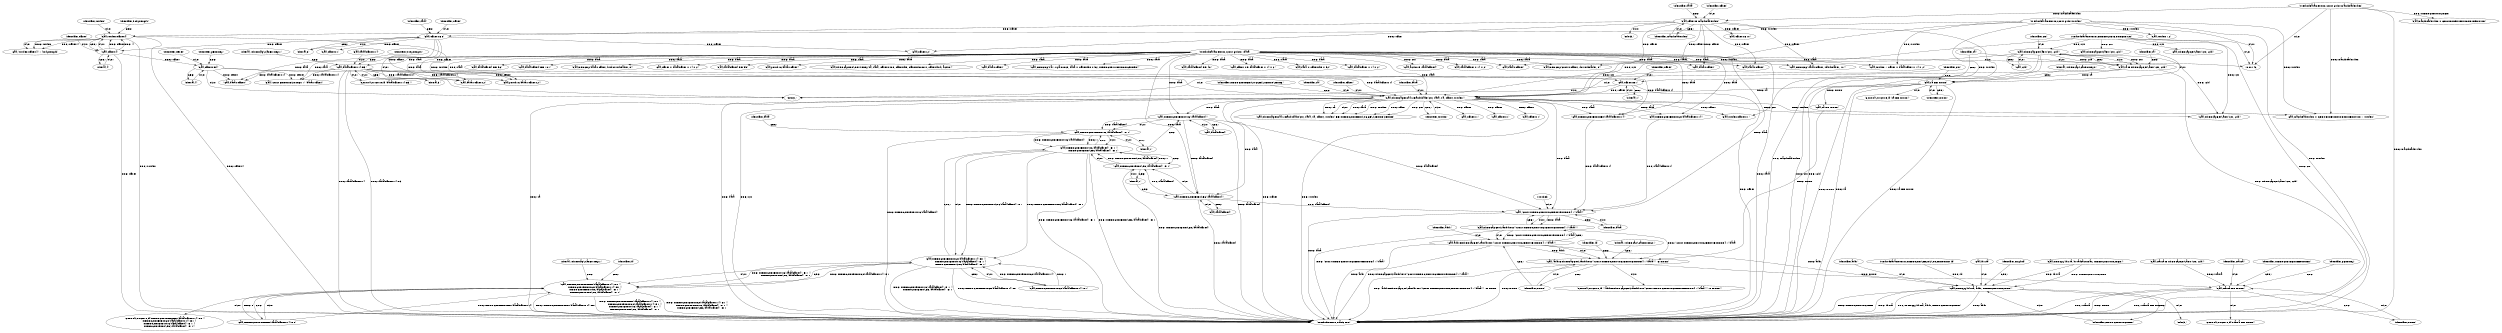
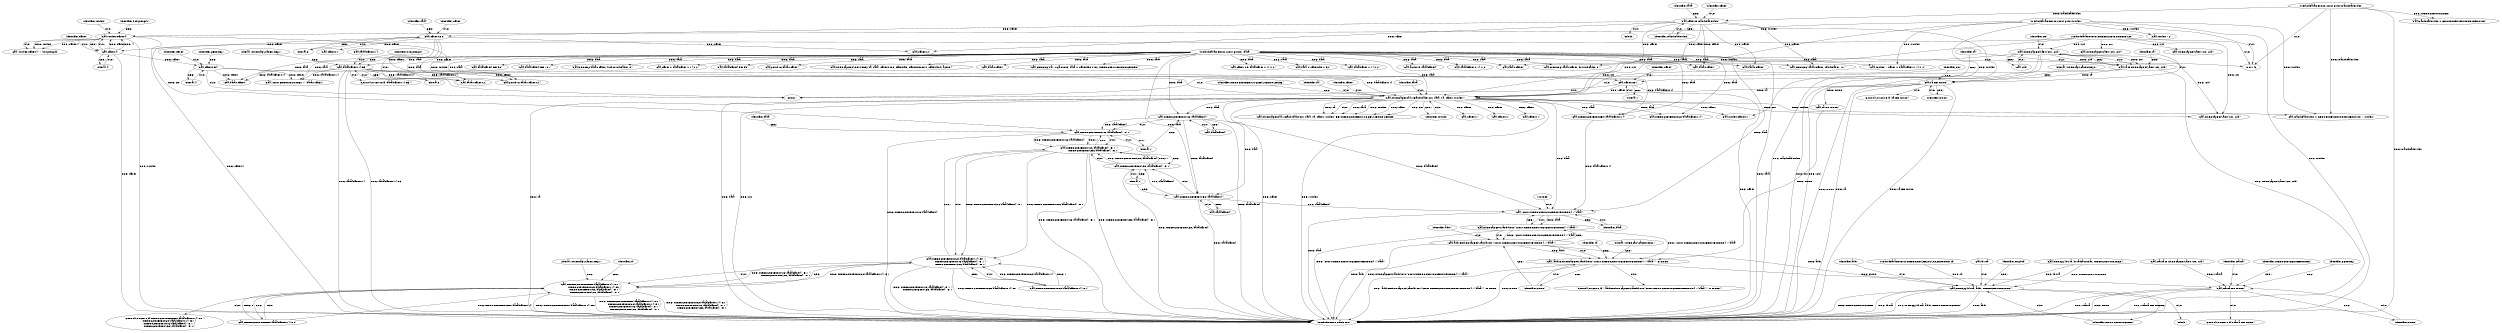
node "(Call,offset+=10)": removed
edge "(MethodParameterIn,const guint8 *data)" -> "(Call,action = data[offset])": label "DDG: ctx" -> "DDG: data"
node "(Call,data[offset] == 48)": removed
node "(Call,memcmp(const+offset, dot1x_header, 8))": label "(Call,memcmp(const+offset, dot1x_header, 8))" -> "(Call,memcmp(data+offset, dot1x_header, 8))"
edge "(Call,AIRPDCAP_EAP_ACK(data[offset+1]))" -> "(Call,(const AIRPDCAP_MAC_FRAME_ADDR4 *)(data))": removed, label "DDG: data[offset+1]"
edge "(MethodParameterIn,PAIRPDCAP_CONTEXT ctx)" -> "(MethodReturn,static INT)": now "(MethodParameterIn,PAIRPDCAP_CONTEXT ctx)" -> "(Call,AIRPDCAP_EAP_MIC(data[offset]) != 1)"
